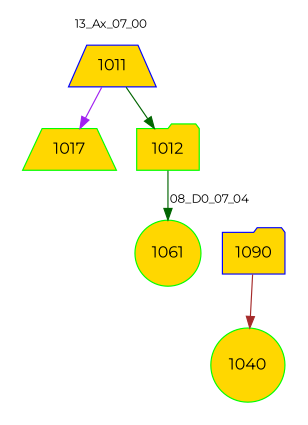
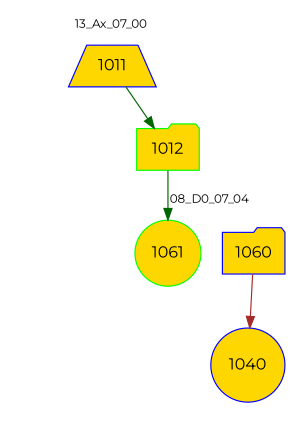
node "1017": removed
node "1090": label "1090" -> "1060"
node "1040": color green -> blue
